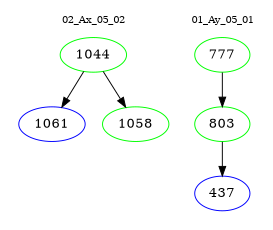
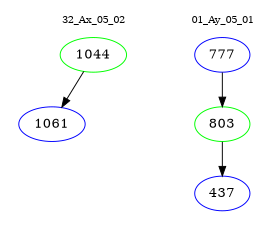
cluster "02_Ax_05_02": label "02_Ax_05_02" -> "32_Ax_05_02"
node "777": color green -> blue
node "1058": removed
